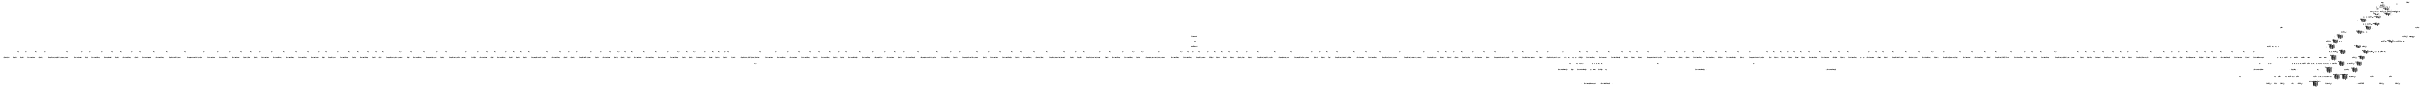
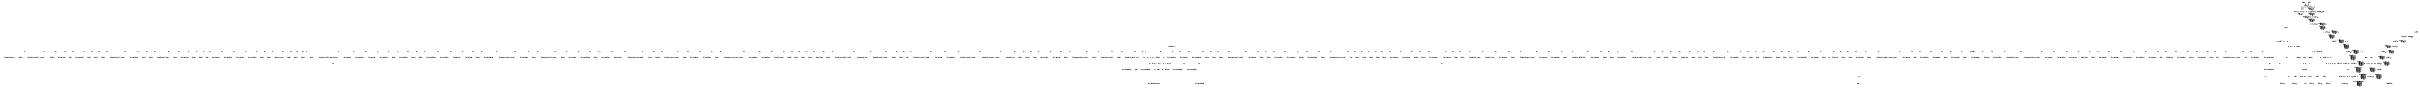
edge "(Call,IS_PUSH_MODE(f))" -> "(MethodParameterIn,vorb *f)": reversed
edge "(MethodParameterIn,vorb *f)" -> "(Call,error(f, VORBIS_unexpected_eof))": label "DDG: f" -> "DDG: getn(f, header, 6)"
edge "(Call,header[5])" -> "(MethodReturn,static int)": now "(Call,header[5] == 'a')" -> "(MethodReturn,static int)"
